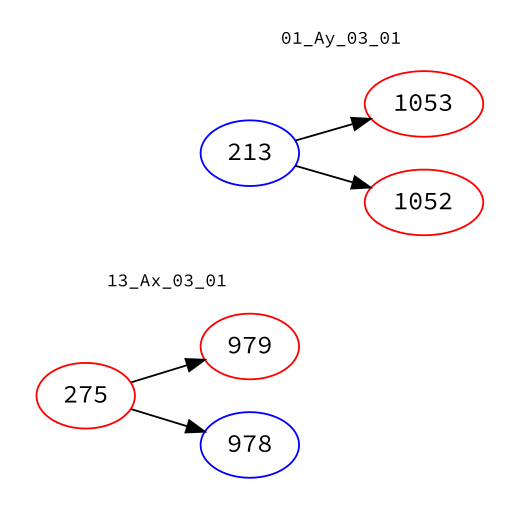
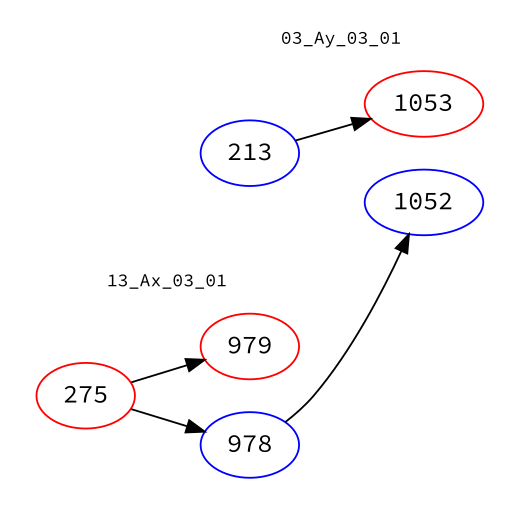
cluster "01_Ay_03_01": label "01_Ay_03_01" -> "03_Ay_03_01"
edge "213" -> "1052": now "978" -> "1052"
node "1052": color red -> blue
